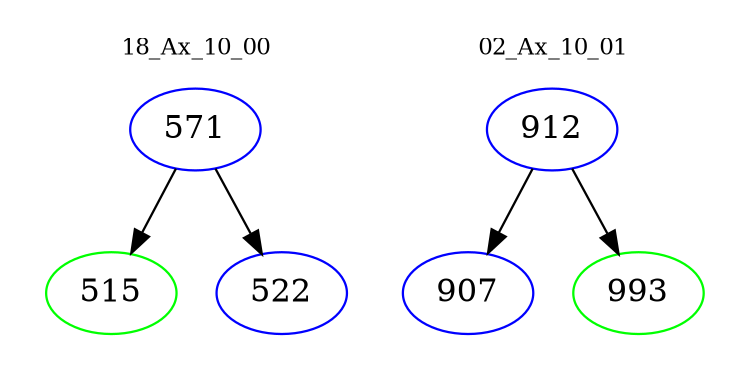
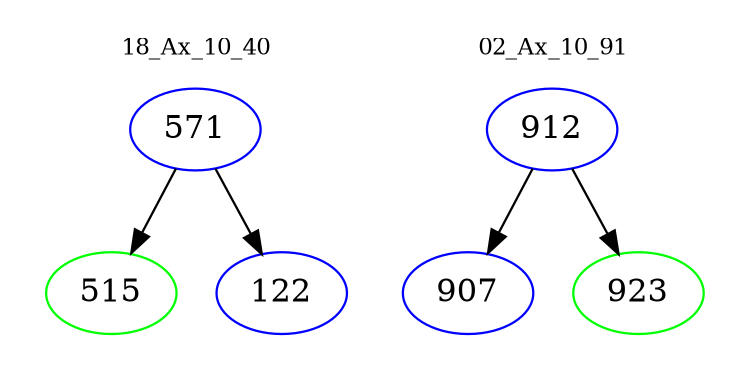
cluster "18_Ax_10_00": label "18_Ax_10_00" -> "18_Ax_10_40"
cluster "02_Ax_10_01": label "02_Ax_10_01" -> "02_Ax_10_91"
node "522": label "522" -> "122"
node "993": label "993" -> "923"
